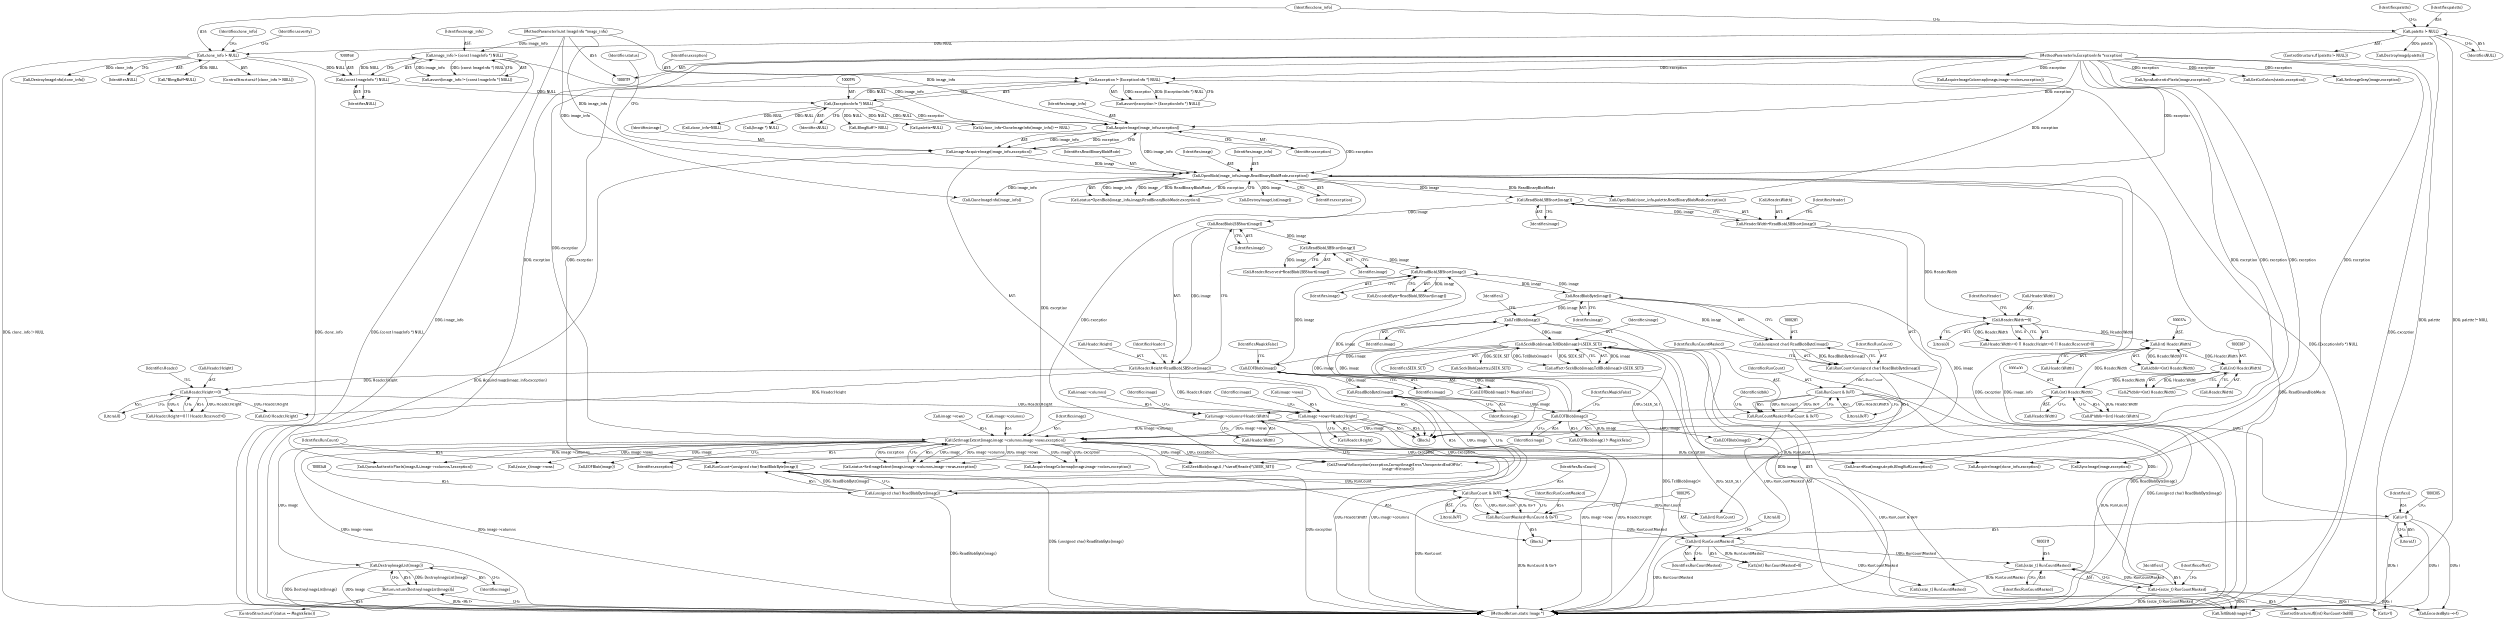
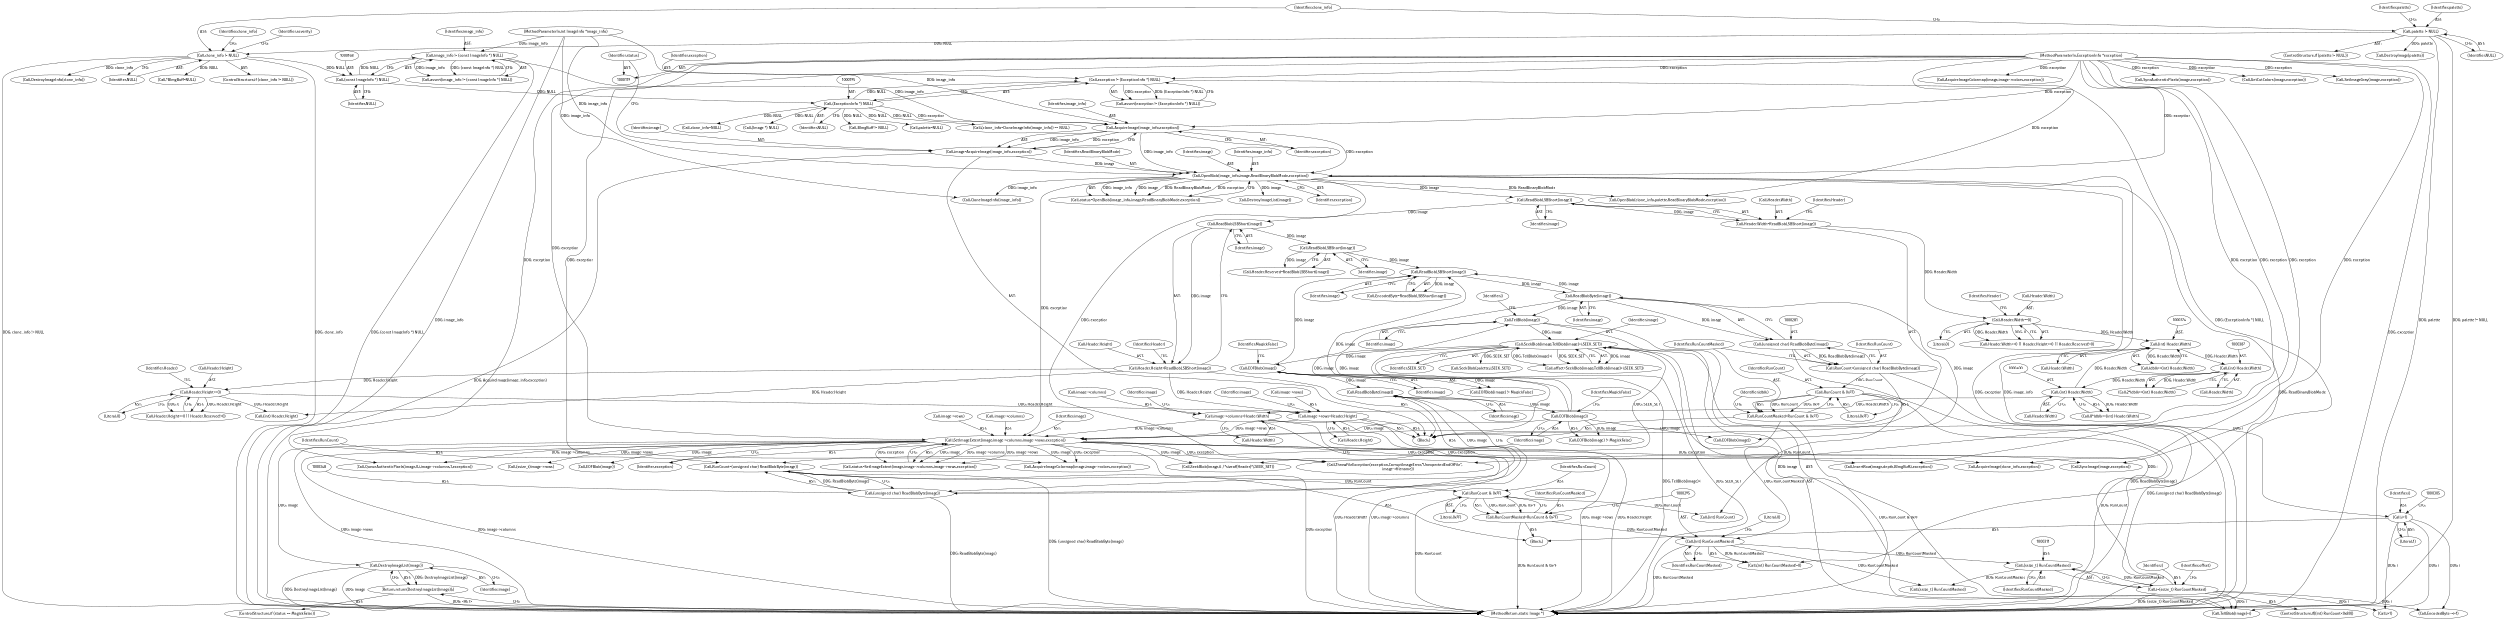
edge "(MethodParameterIn,int ImageInfo *image_info)" -> "1000119": now "(Identifier,status)" -> "1000119"
node "(Call,GetCutColors(static,exception))": label "(Call,GetCutColors(static,exception))" -> "(Call,GetCutColors(image,exception))"
edge "(Call,exception != (ExceptionInfo *) NULL)" -> "(MethodReturn,static Image *)": now "(Call,exception != (ExceptionInfo *) NULL)" -> "(Call,(int) RunCountMasked!=0)"
edge "(Call,SeekBlob(image,TellBlob(image)+i,SEEK_SET))" -> "(Identifier,SEEK_SET)": added, label "CFG:"
